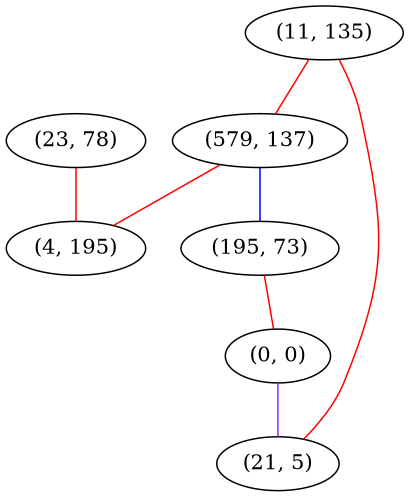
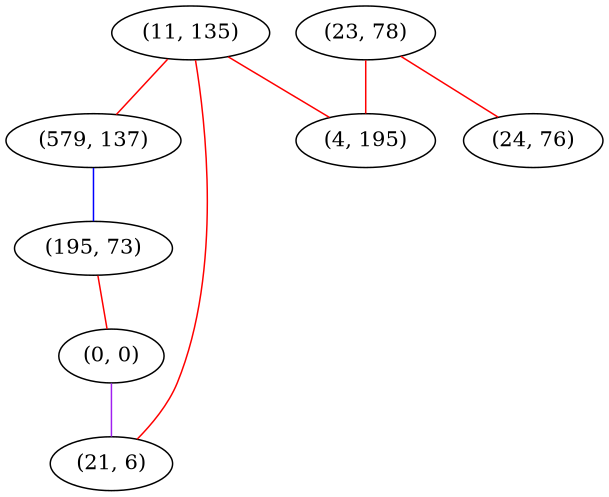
node "(24, 76)": added
edge "(579, 137)" -- "(4, 195)": now "(11, 135)" -- "(4, 195)"
node "(21, 5)": label "(21, 5)" -> "(21, 6)"
